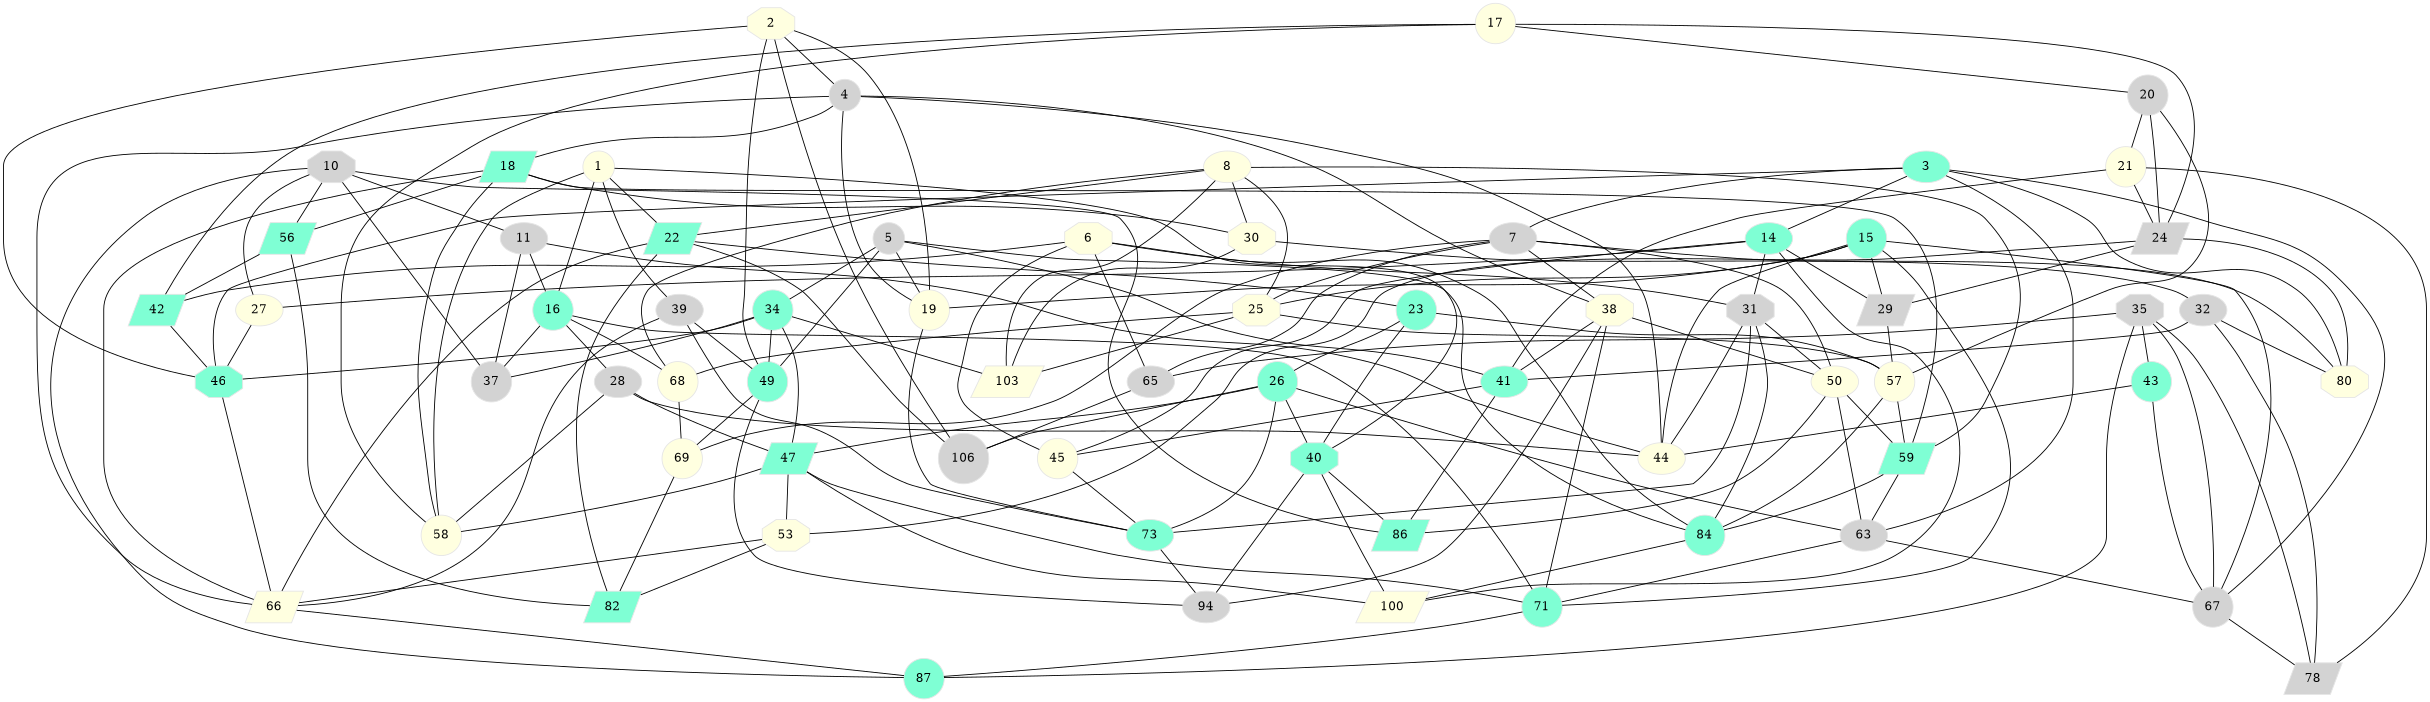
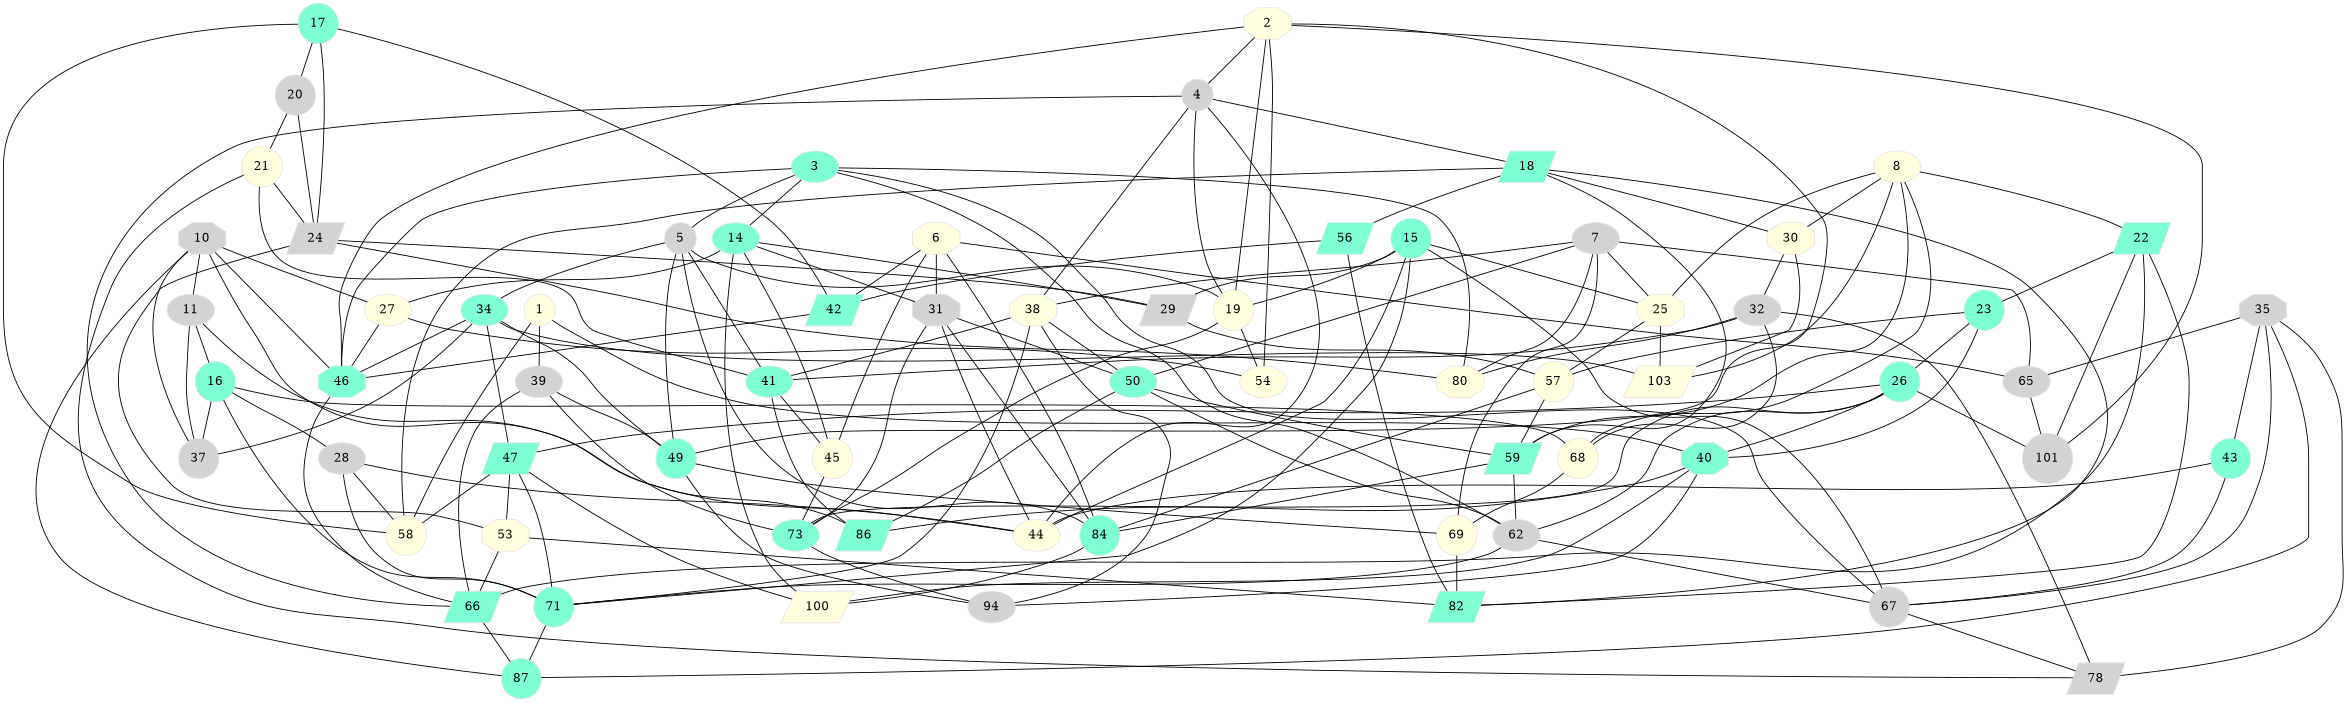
node "17": fillcolor lightyellow -> aquamarine
edge "3" -- "7": now "3" -- "5"
edge "10" -- "56": now "10" -- "46"
edge "1" -- "22": removed
edge "1" -- "16": removed
edge "18" -- "66": now "18" -- "82"
edge "20" -- "57": removed
node "34": shape circle -> ellipse
edge "25" -- "68": now "32" -- "68"
node "54": added
node "50": fillcolor lightyellow -> aquamarine
edge "28" -- "47": now "28" -- "71"
node "106": label "106" -> "101"
node "63": label "63" -> "62"
node "66": fillcolor lightyellow -> aquamarine
